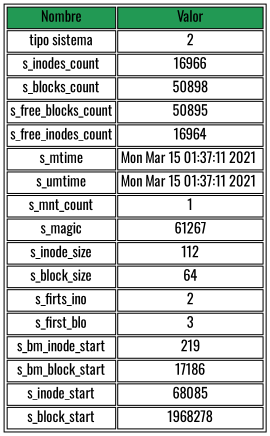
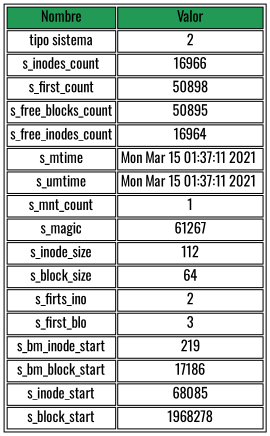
node "Nombre": text "s_blocks_count" -> "s_first_count"
